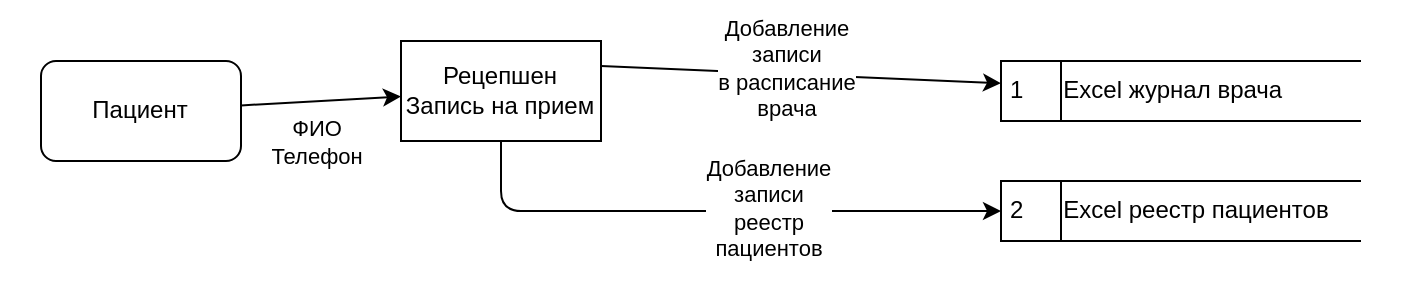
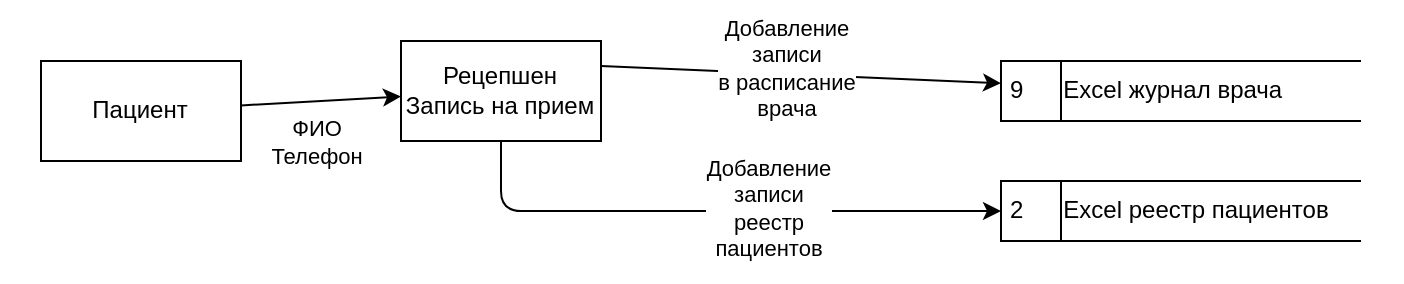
node "1 Excel журнал врача": label "1 Excel журнал врача" -> "9 Excel журнал врача"
node "Пациент": shape rounded rectangle -> rectangle
